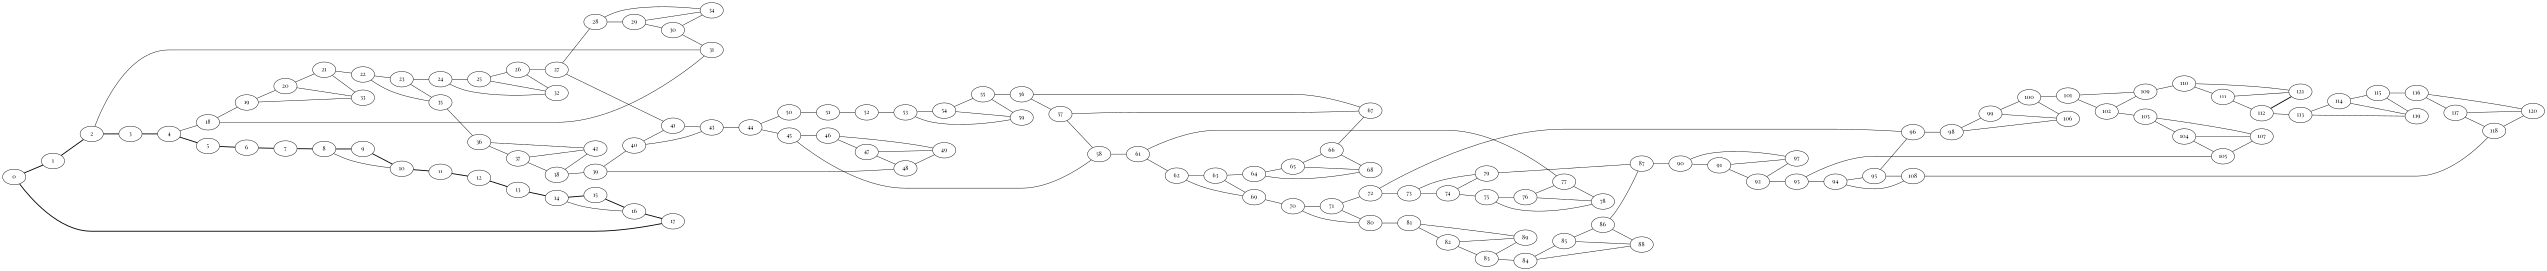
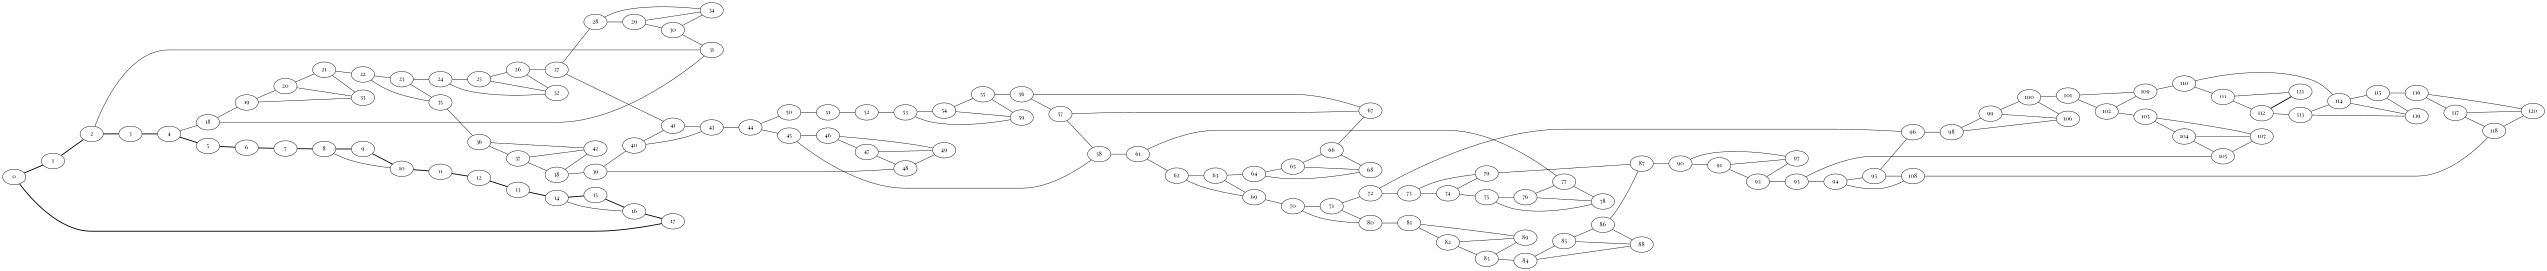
edge "110" -- "121": now "110" -- "114"
